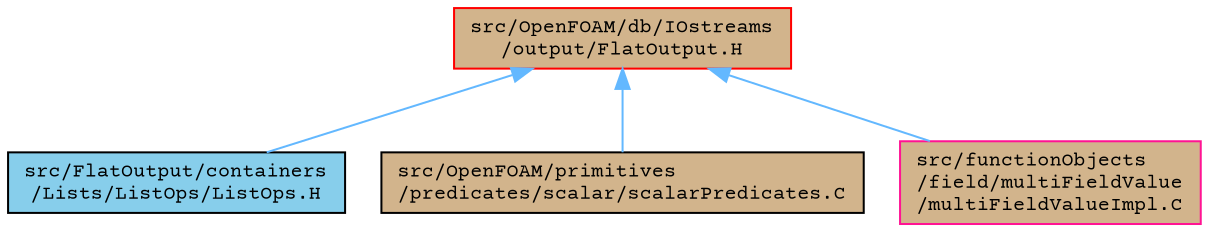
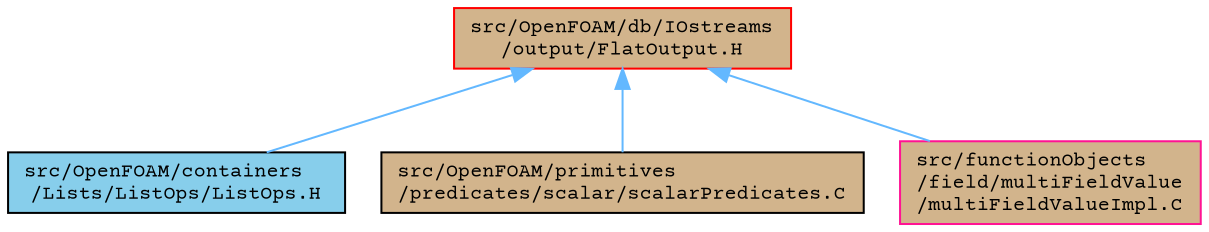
node "src/FlatOutput/containers /Lists/ListOps/ListOps.H": label "src/FlatOutput/containers /Lists/ListOps/ListOps.H" -> "src/OpenFOAM/containers /Lists/ListOps/ListOps.H"
